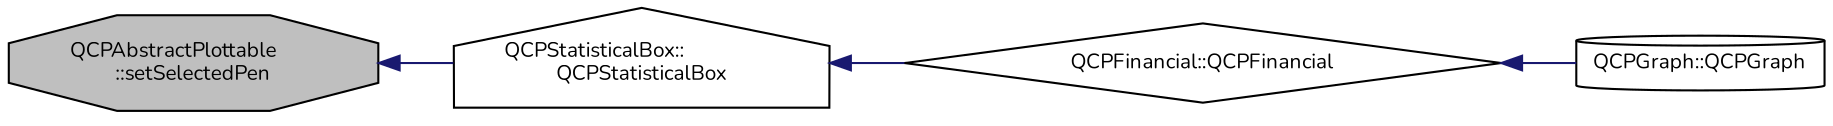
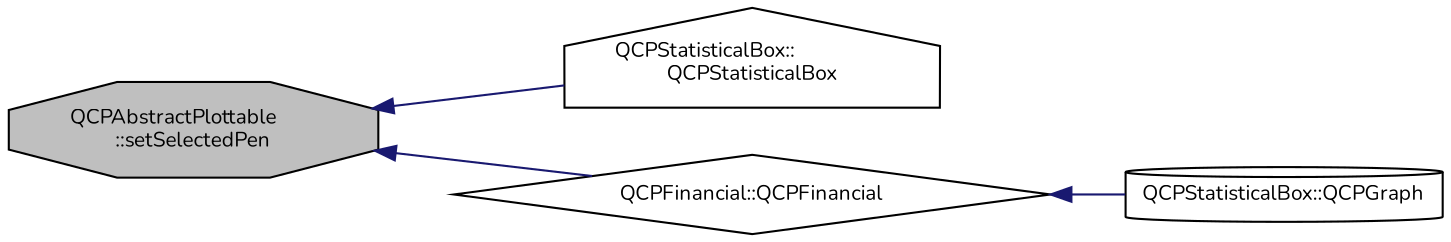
edge "QCPFinancial::QCPFinancial" -> "QCPStatisticalBox:: QCPStatisticalBox": now "QCPFinancial::QCPFinancial" -> "QCPAbstractPlottable ::setSelectedPen"
node "QCPGraph::QCPGraph": label "QCPGraph::QCPGraph" -> "QCPStatisticalBox::QCPGraph"
